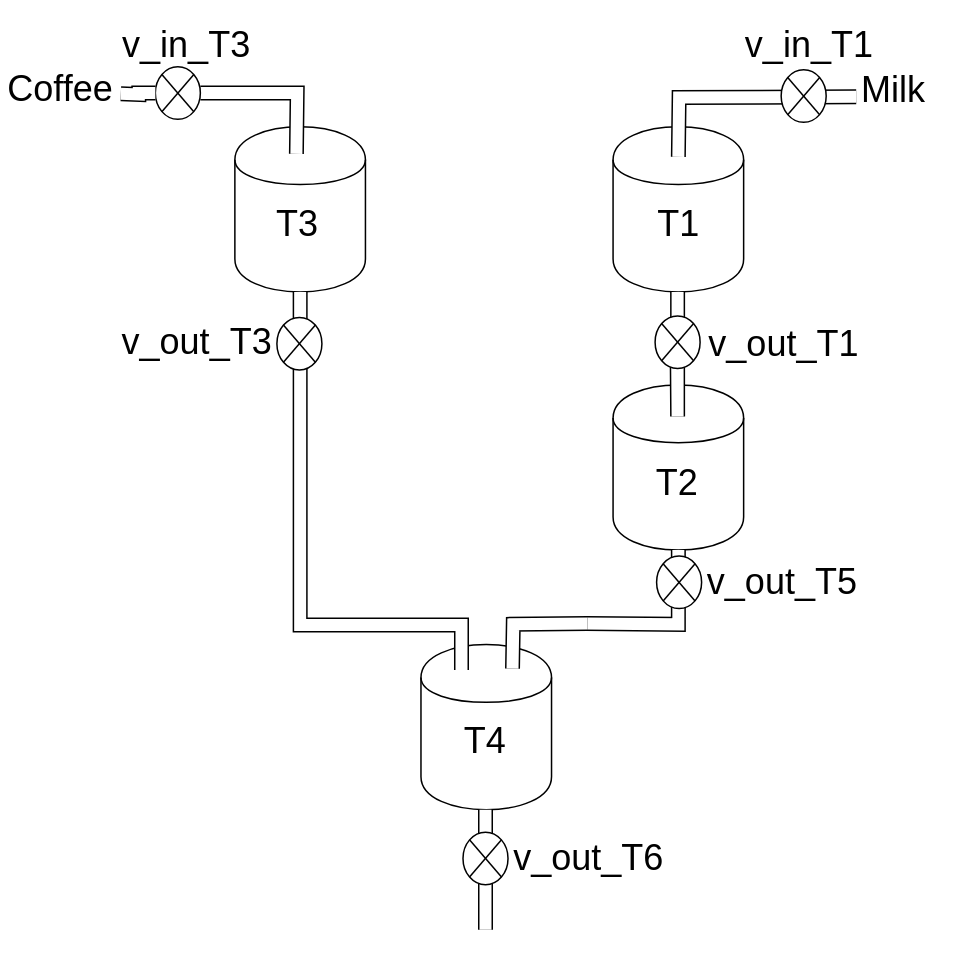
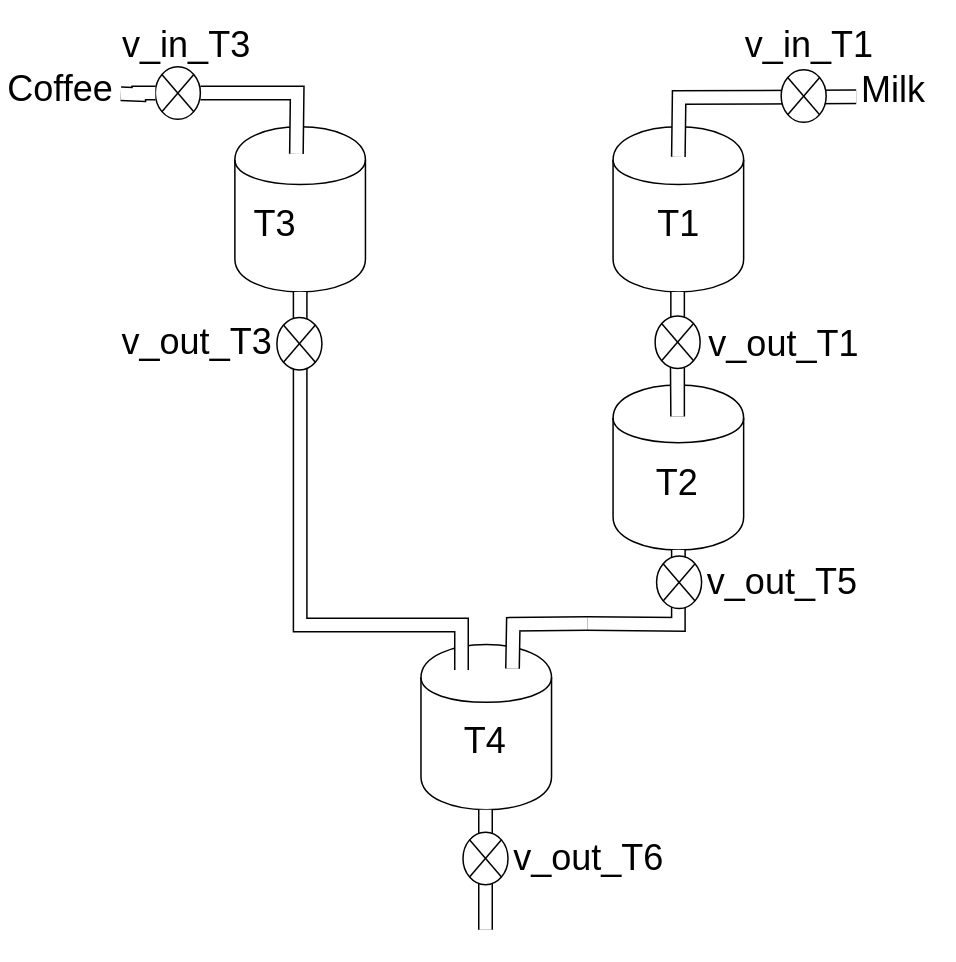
node "T3": moved (298, 224) -> (275, 224)
